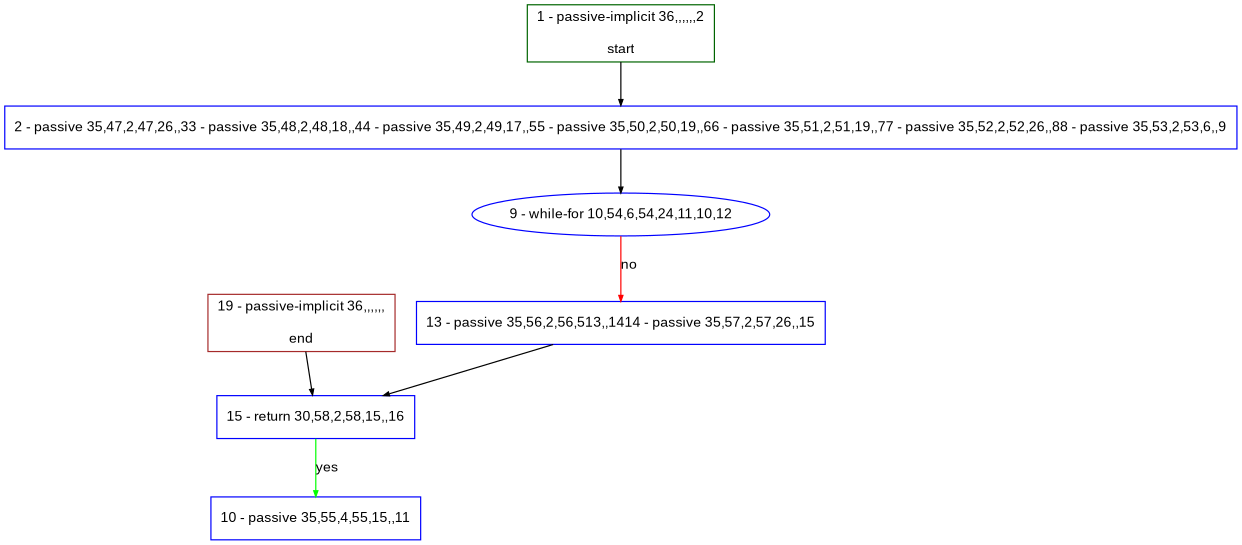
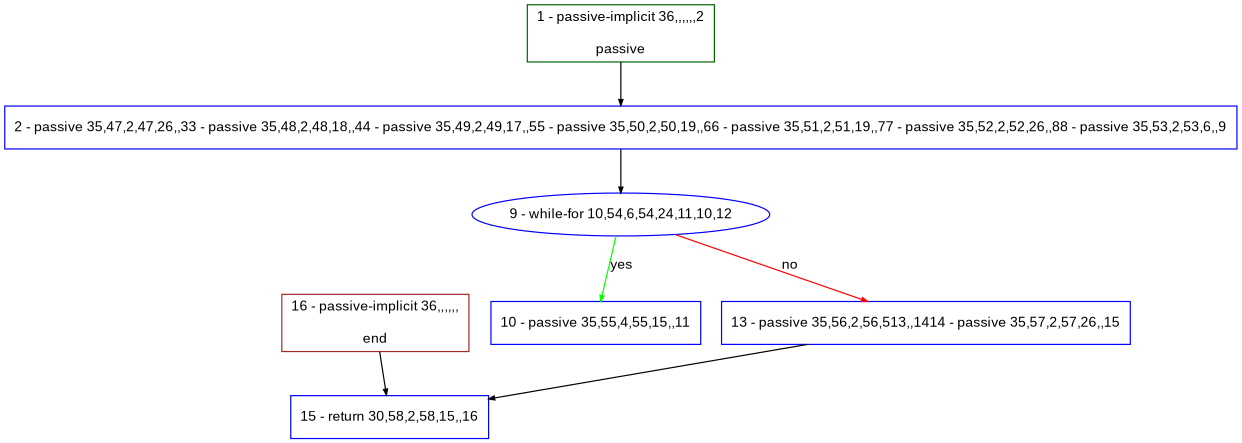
node "1 - passive-implicit 36,,,,,,2 start": label "1 - passive-implicit 36,,,,,,2 start" -> "1 - passive-implicit 36,,,,,,2 passive"
node "19 - passive-implicit 36,,,,,, end": label "19 - passive-implicit 36,,,,,, end" -> "16 - passive-implicit 36,,,,,, end"
edge "15 - return 30,58,2,58,15,,16" -> "10 - passive 35,55,4,55,15,,11": now "9 - while-for 10,54,6,54,24,11,10,12" -> "10 - passive 35,55,4,55,15,,11"
